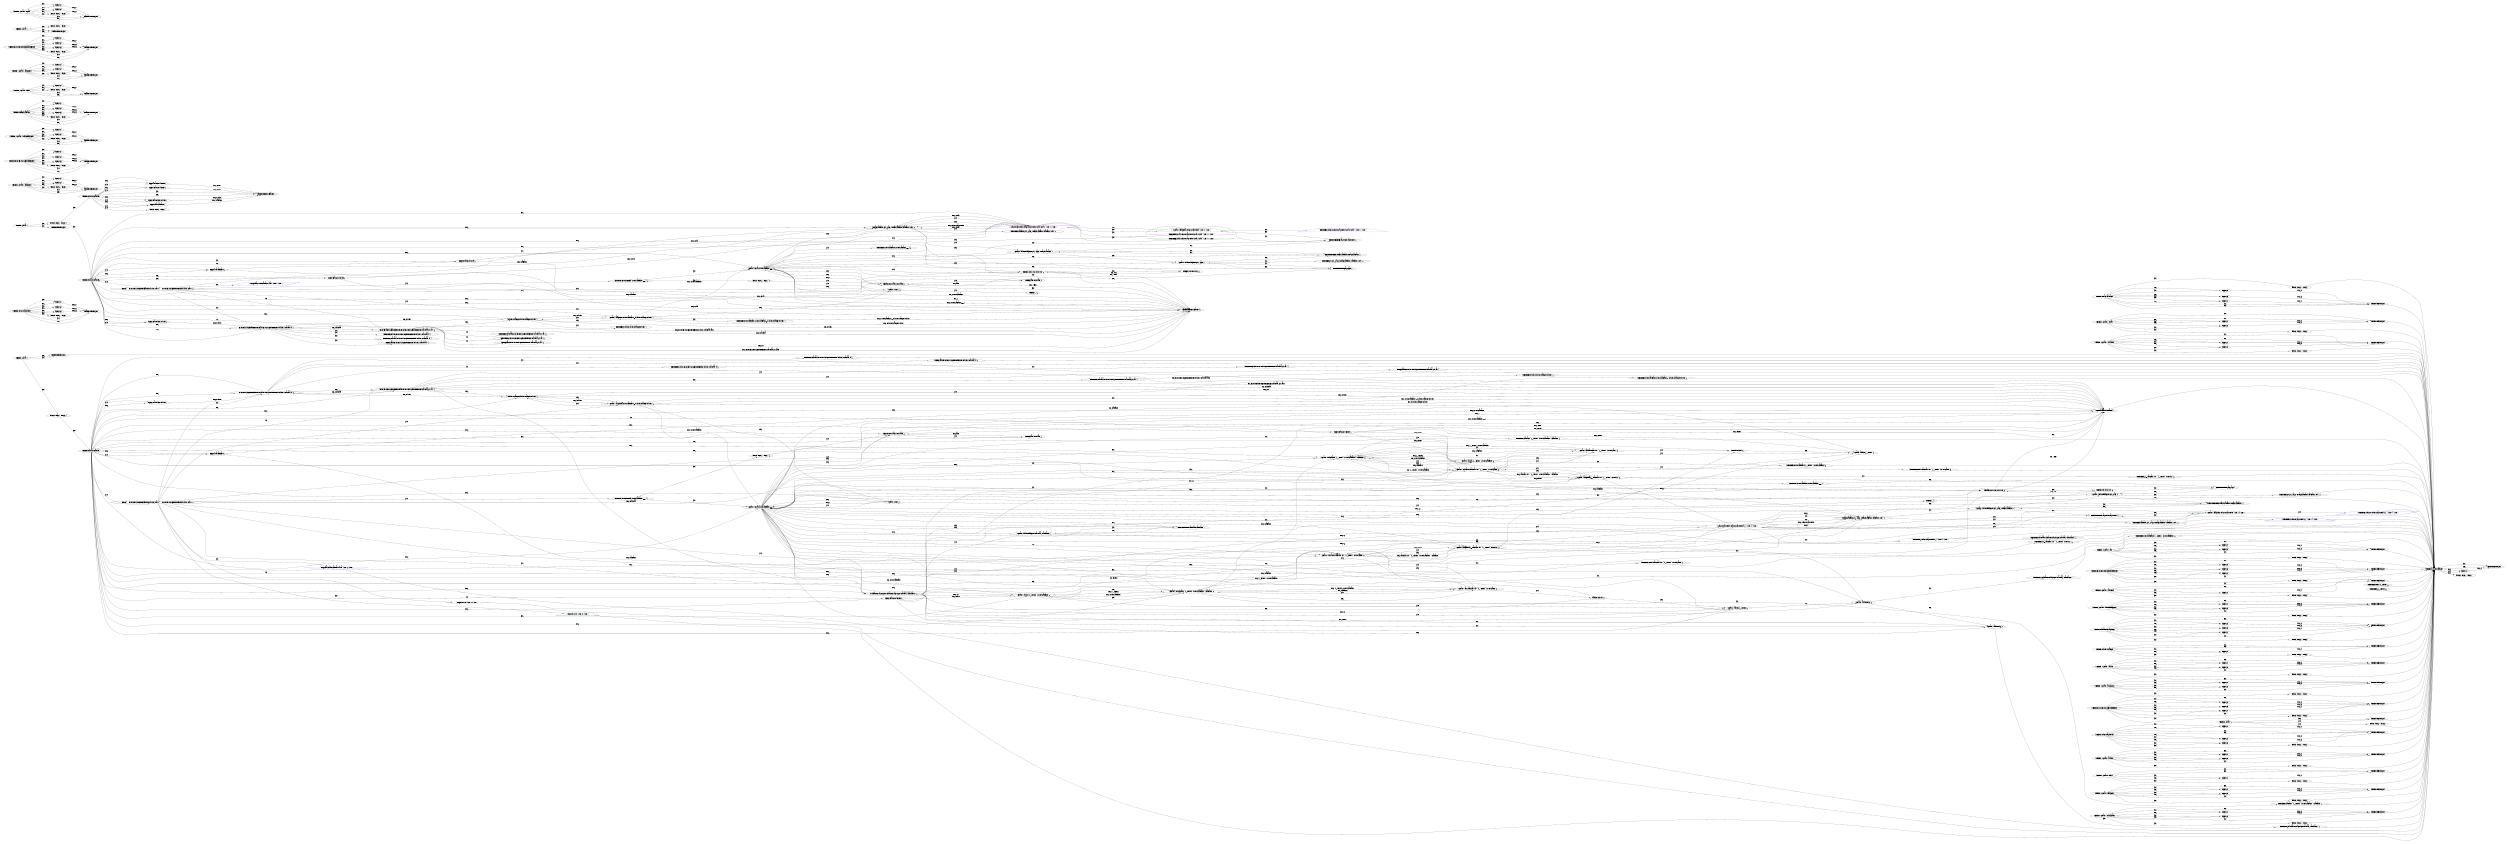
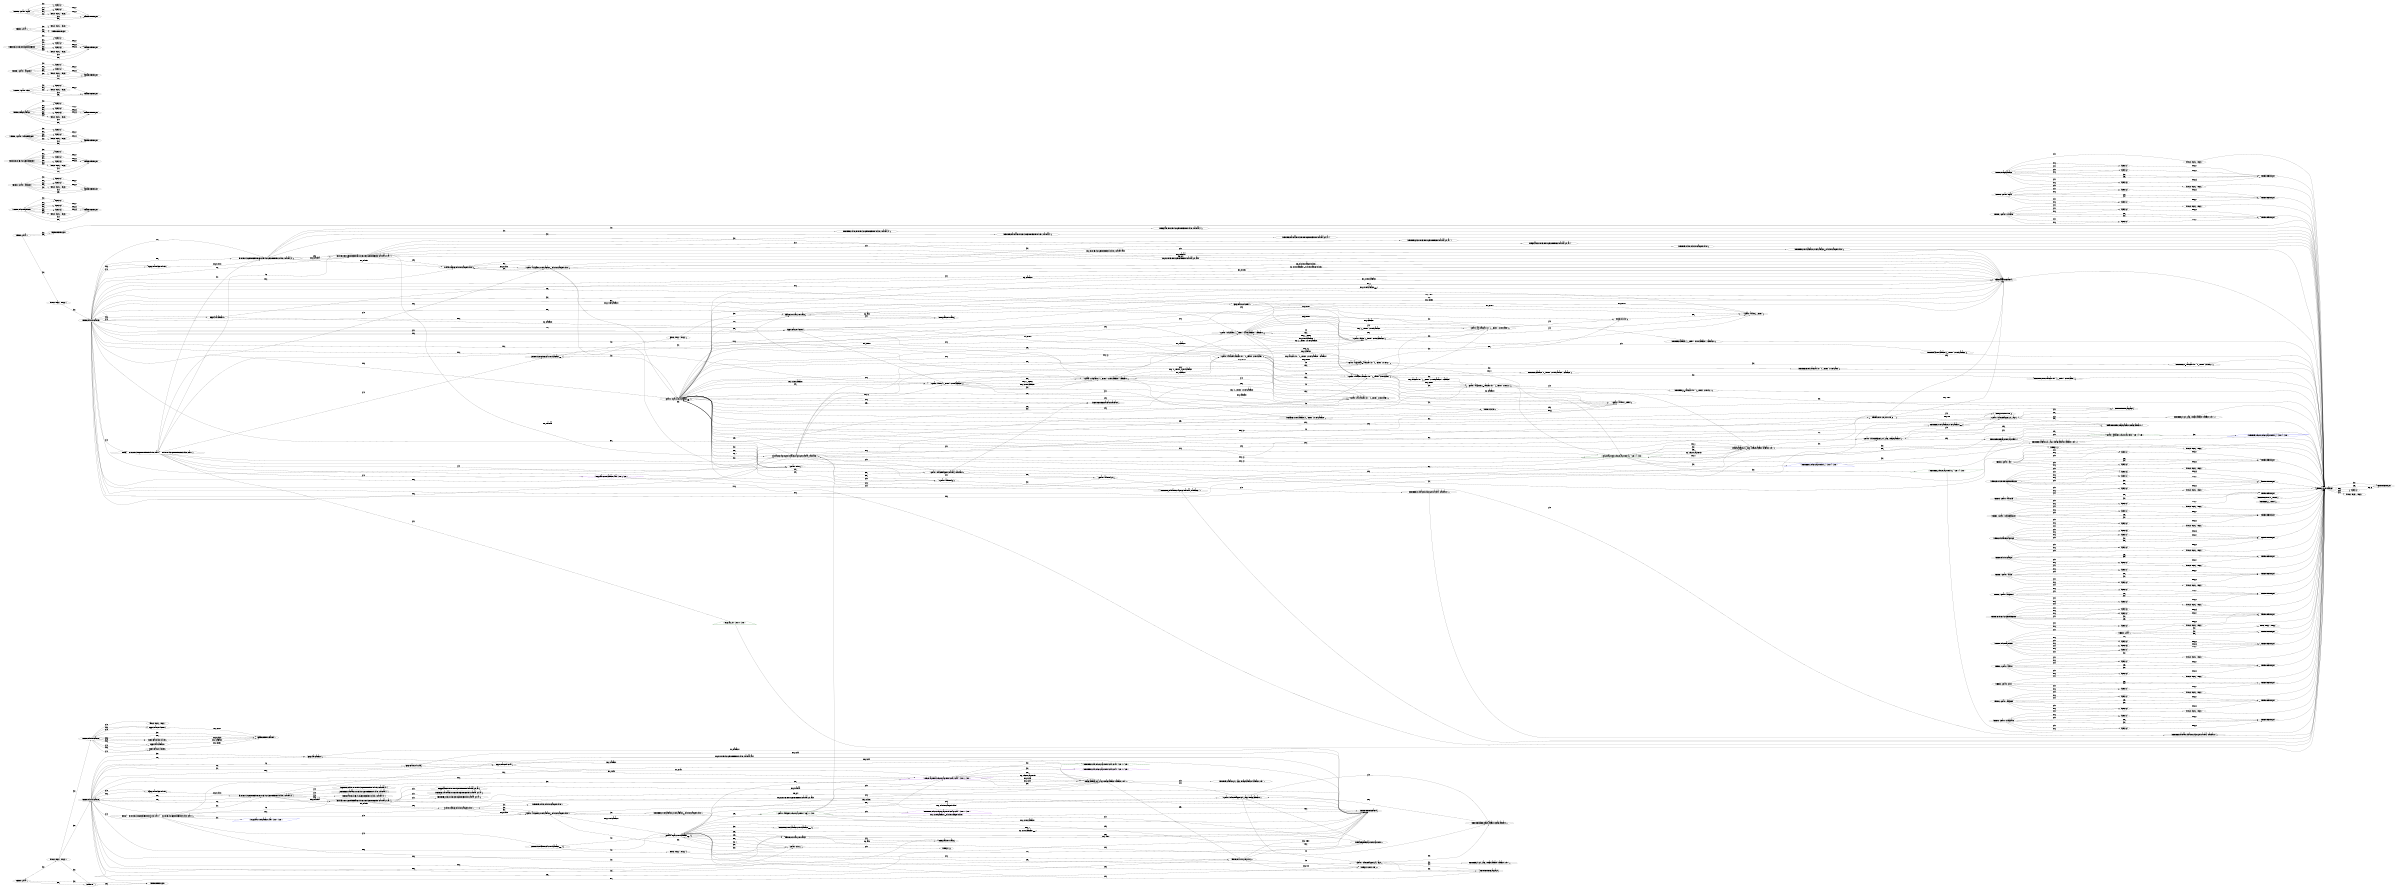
edge "(FIELD_IDENTIFIER,main_frame,main_frame)" -> "(<operator>.indirectFieldAccess,smartData->main_frame)": now "<(<operator>.fieldAccess,WebCore::LayoutPoint)<SUB>11</SUB>>" -> "(<operator>.indirectFieldAccess,smartData->main_frame)"
node "<(LOCAL,int x: int)<SUB>10</SUB>>": removed
edge "(<operator>.addition,x + centerX)" -> "(<operator>.addressOf,&x)": now "(<operator>.addition,x + centerX)" -> "(<operator>.division,(x + centerX) / currentScaleFactor)"
edge "(<operator>.addressOf,&x)" -> "(<operator>.addressOf,&y)": removed, label "CFG:"
node "(UNKNOWN,),))": added
